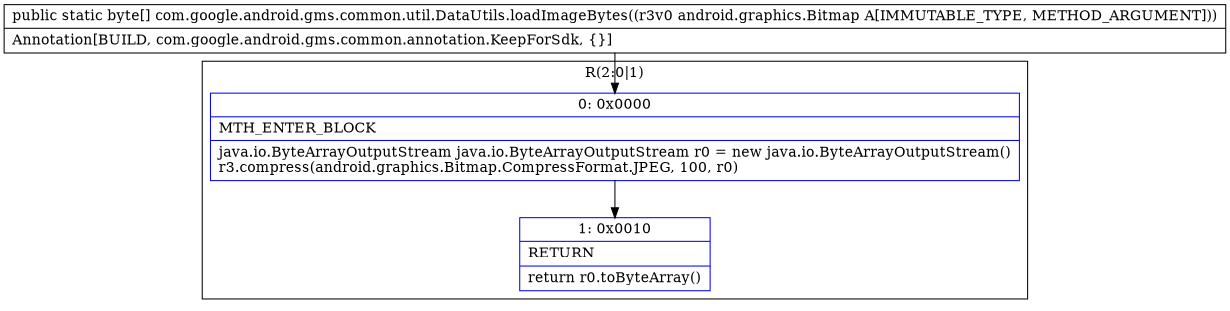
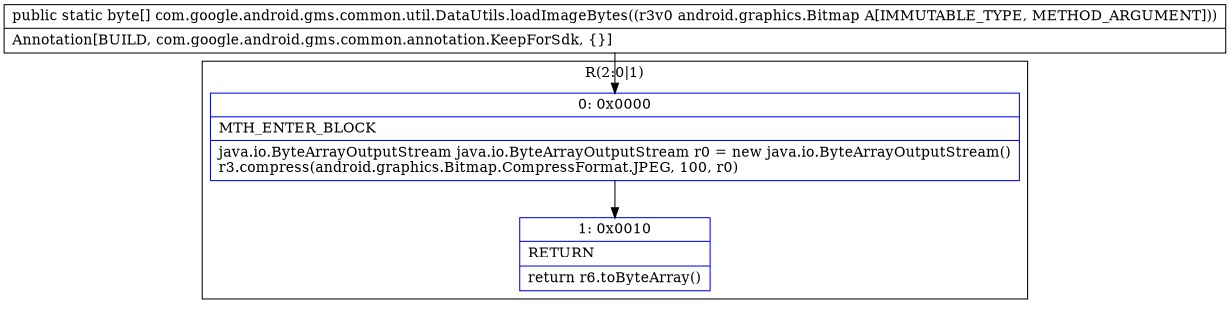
node "1: 0x0010": text "return r0.toByteArray()" -> "return r6.toByteArray()"
